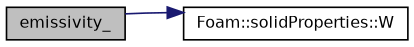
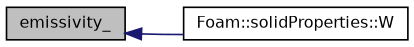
edge "emissivity_" -> "Foam::solidProperties::W": reversed
